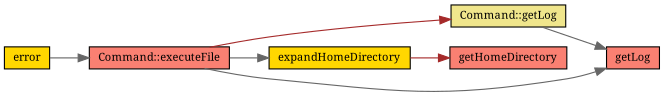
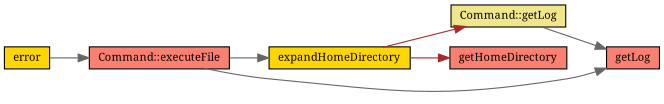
edge "Command::executeFile" -> "Command::getLog": now "expandHomeDirectory" -> "Command::getLog"
